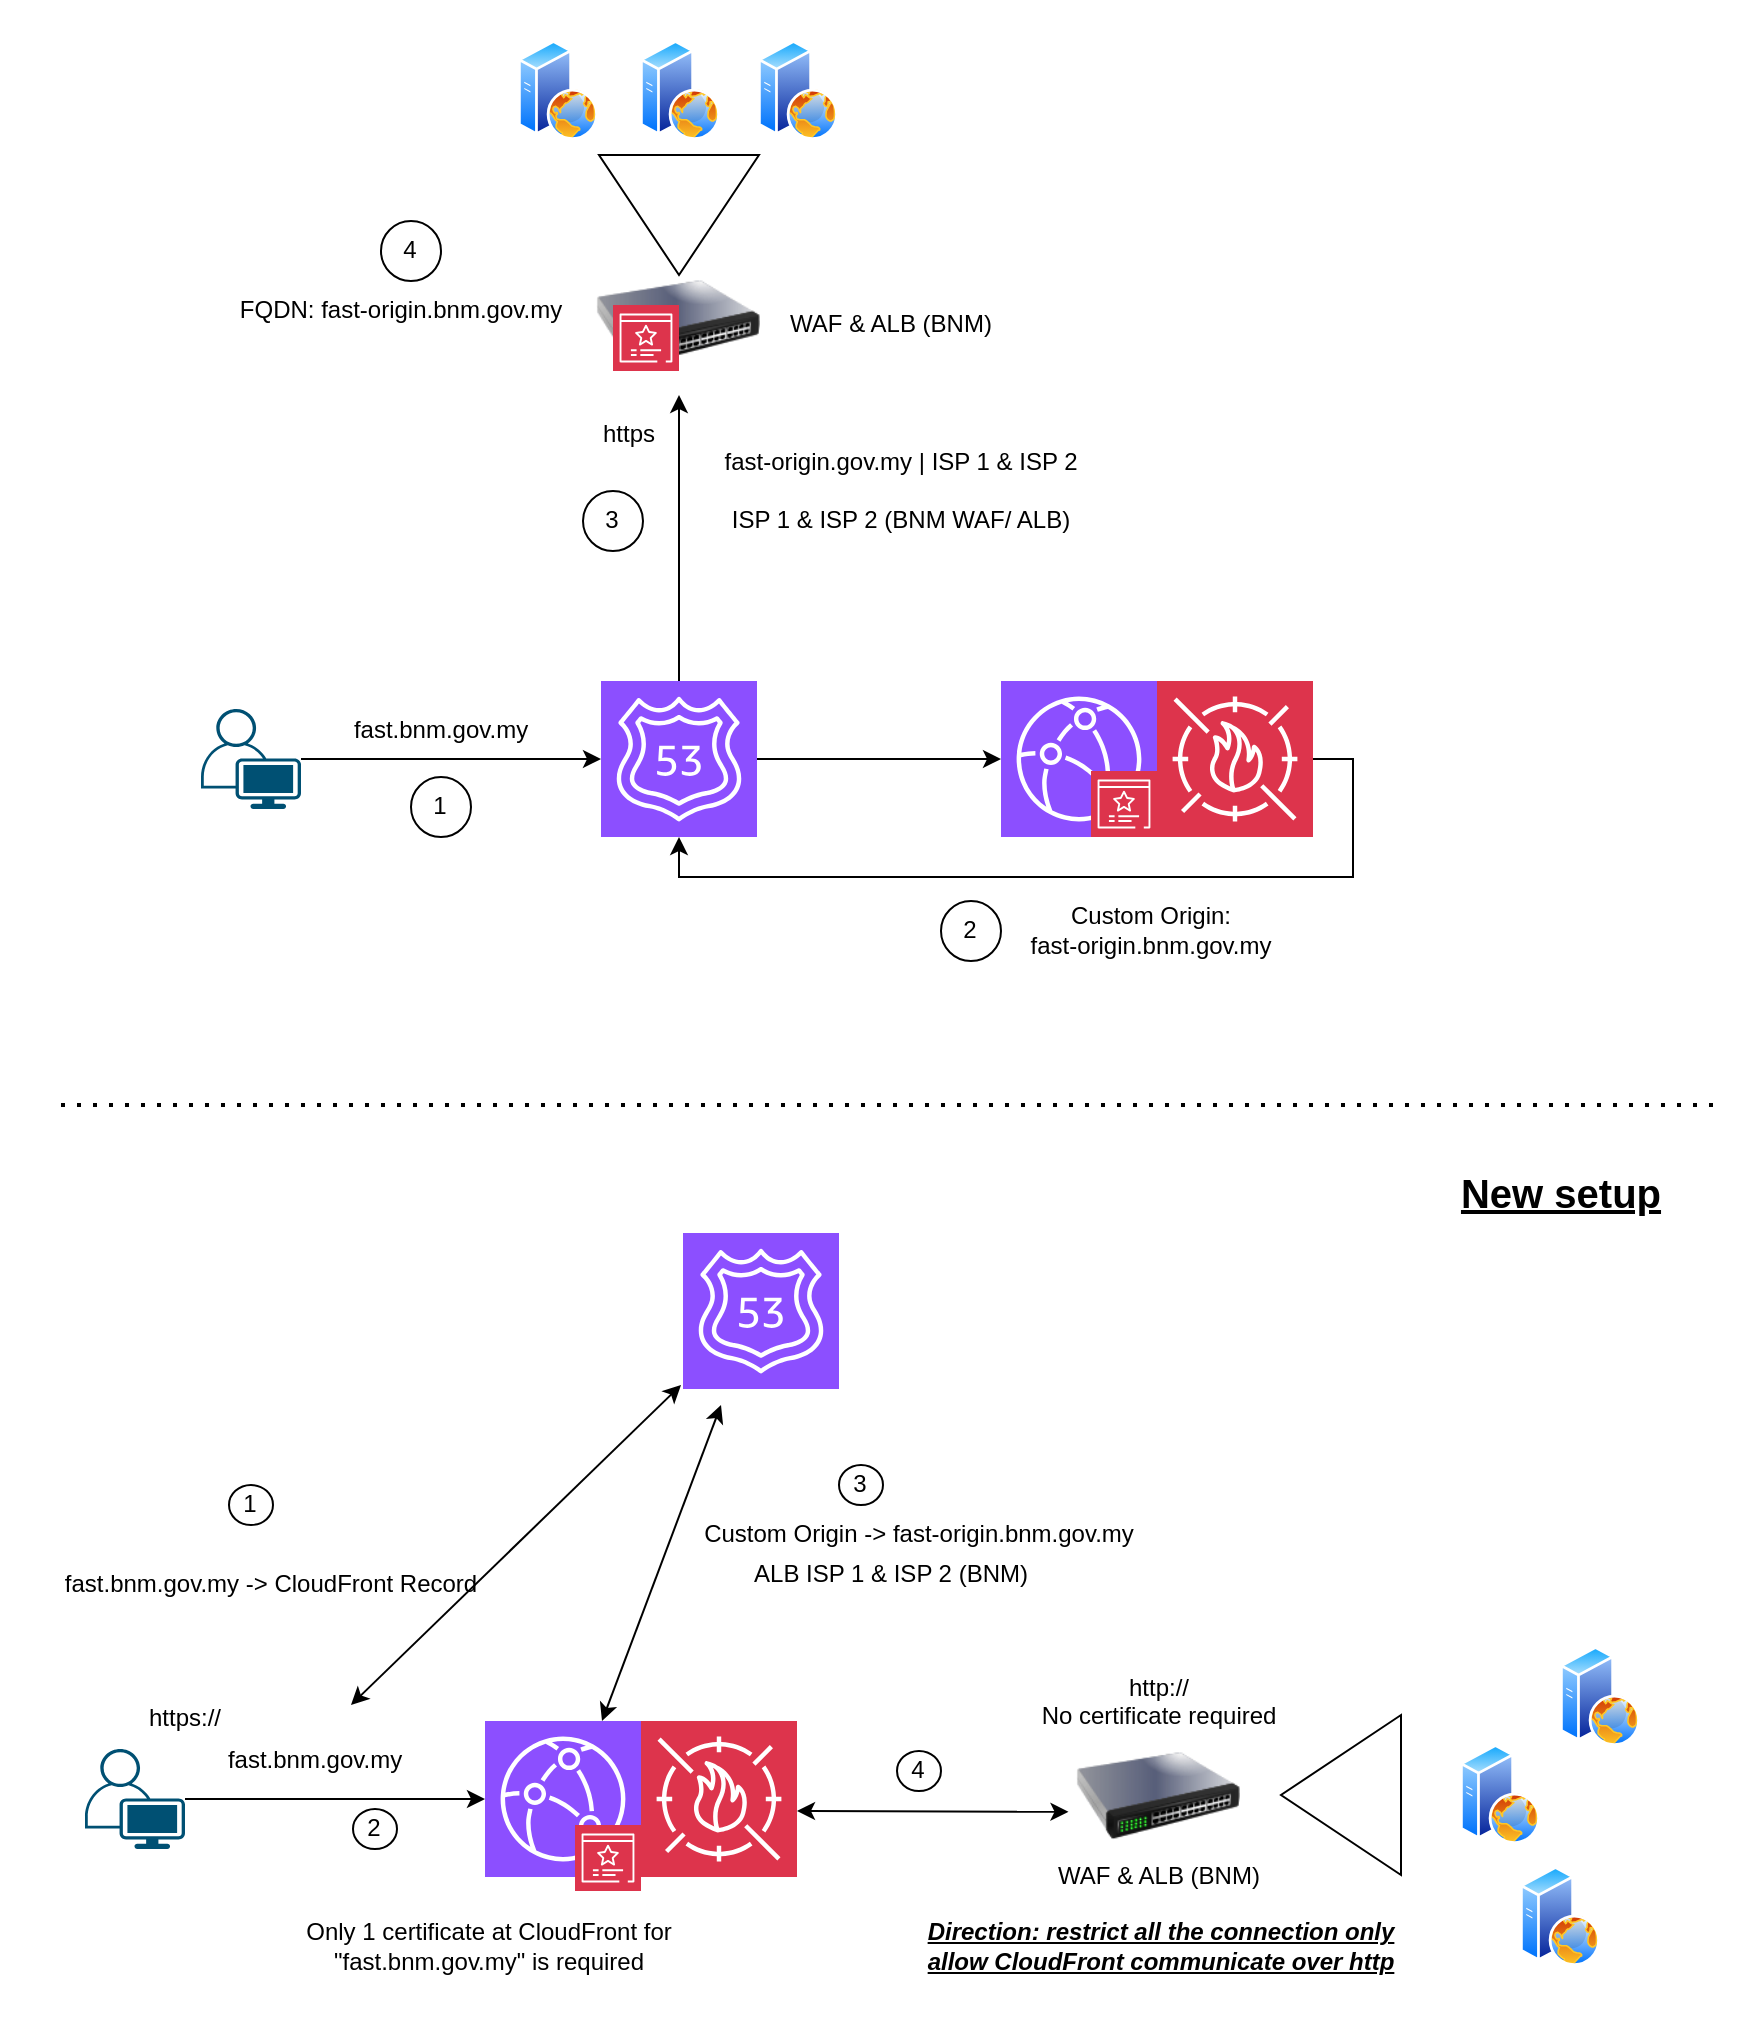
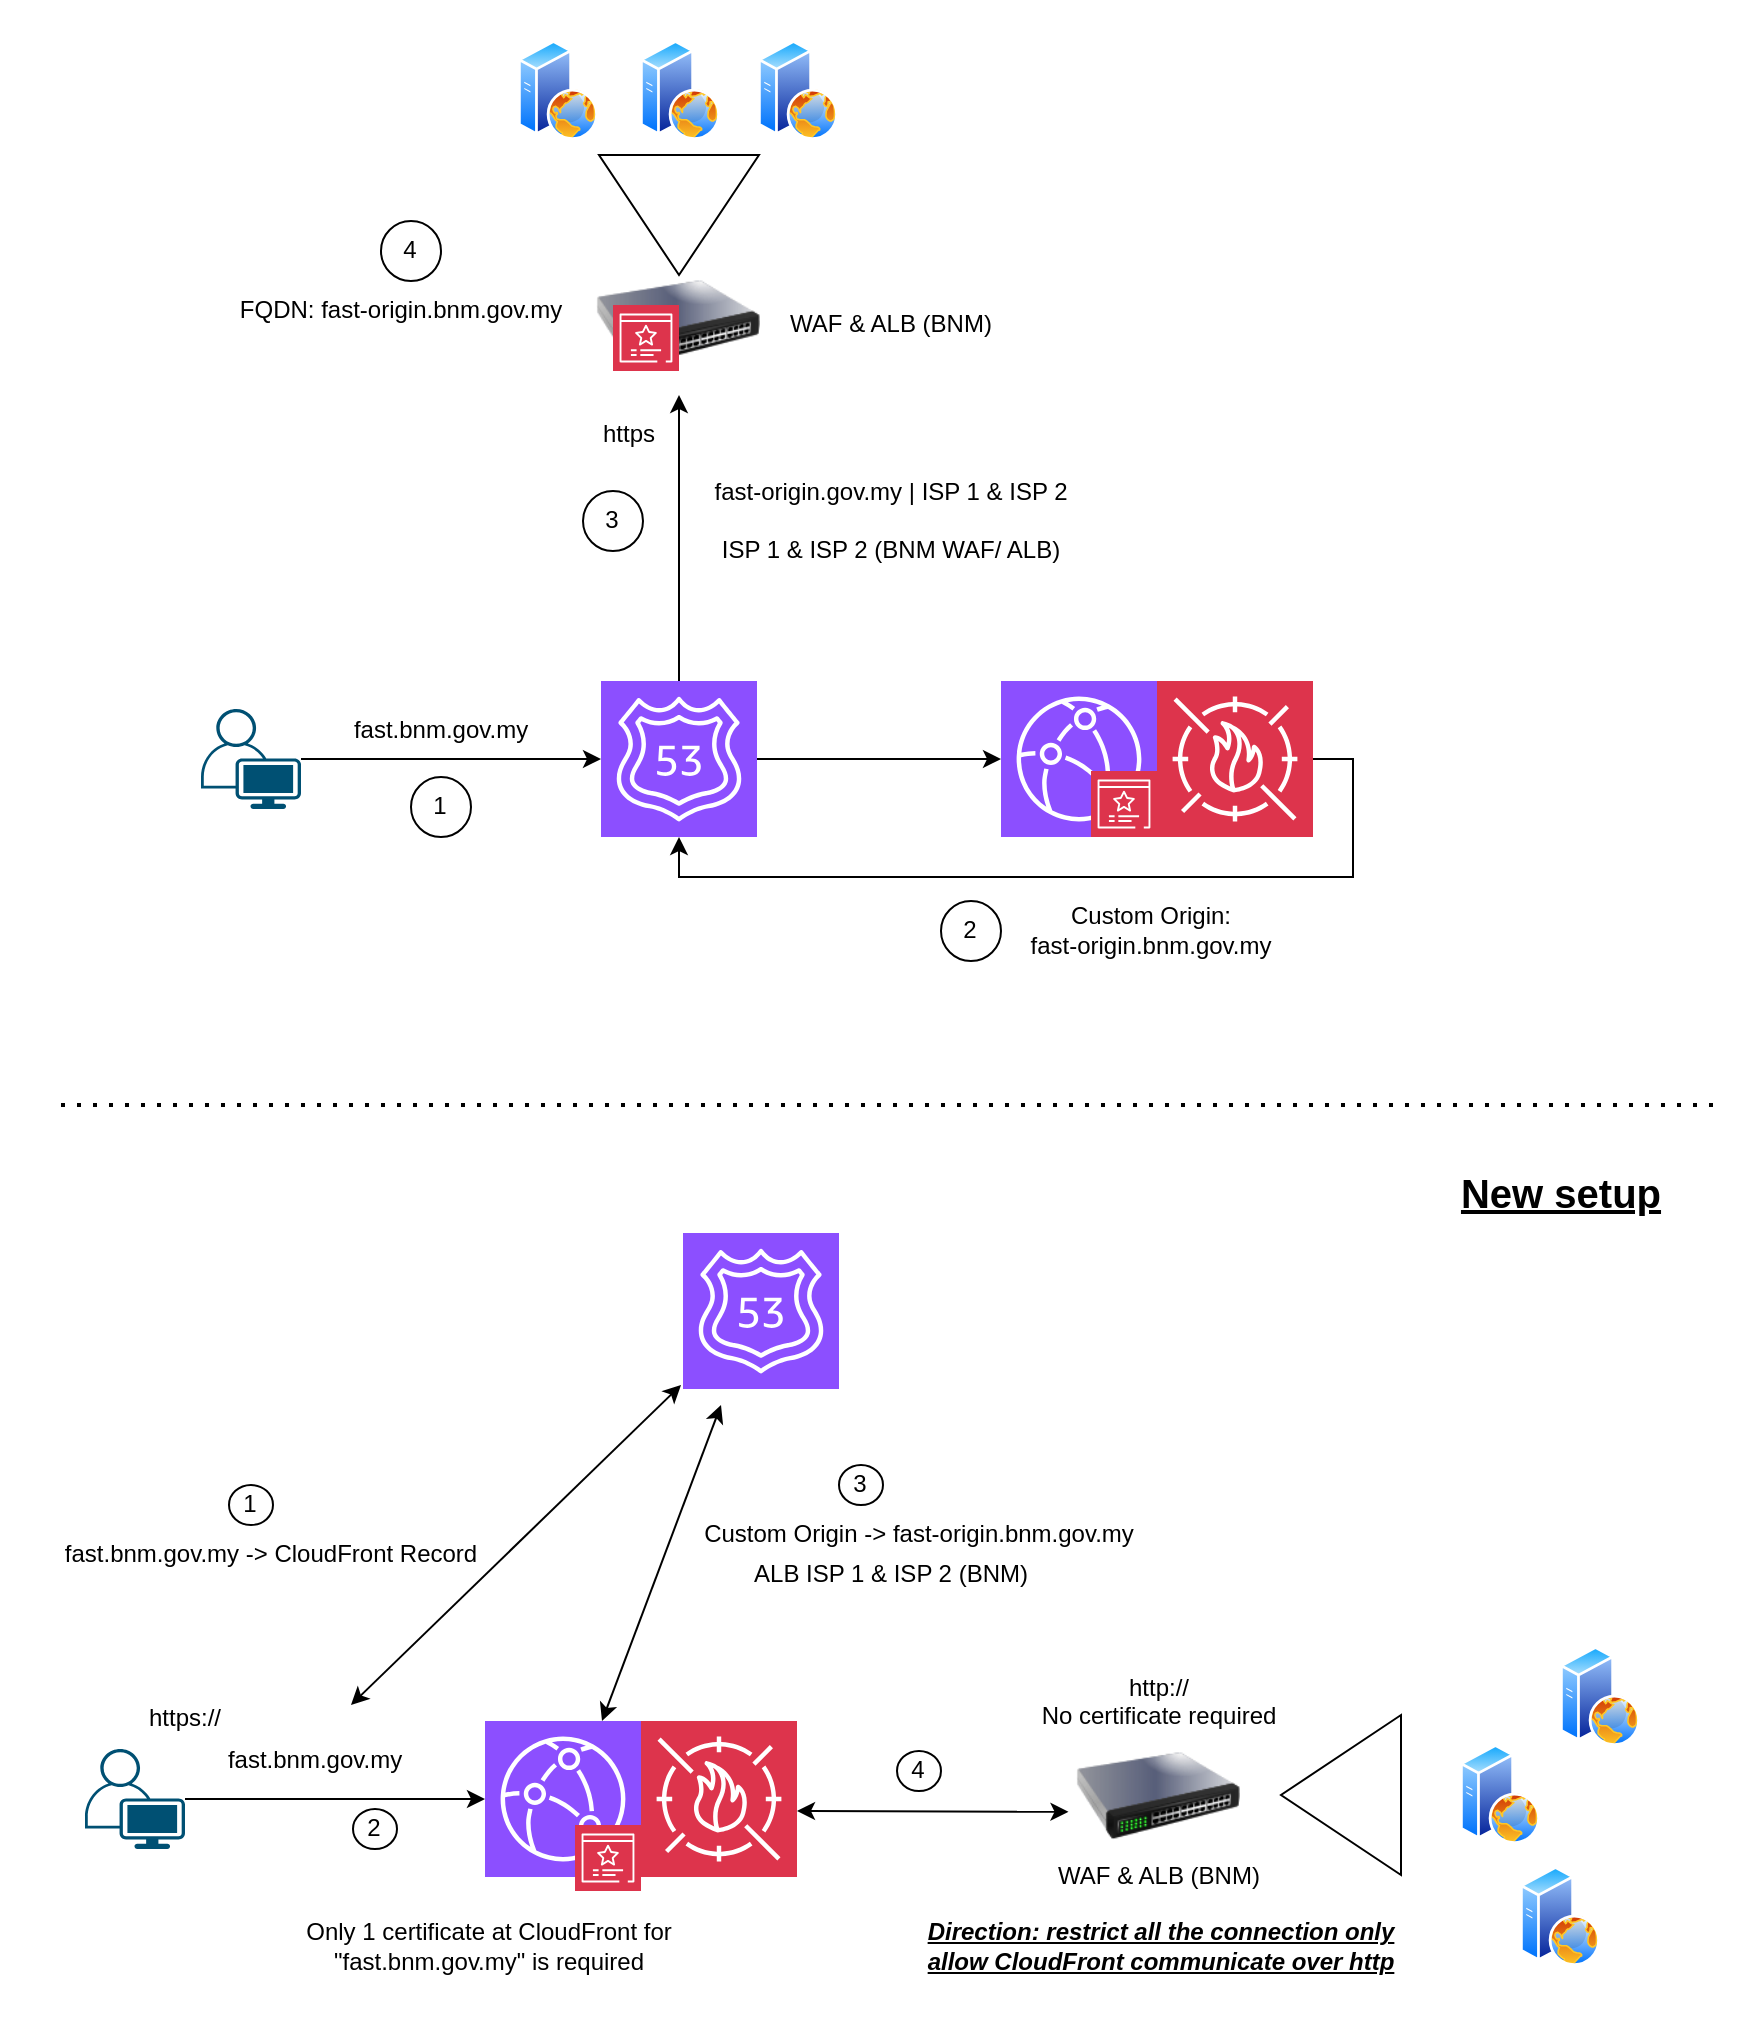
node "fast-origin.gov.my | ISP 1 & ISP 2 ISP 1 & ISP 2 (BNM WAF/ ALB)": moved (901, 491) -> (891, 521)
node "fast.bnm.gov.my -> CloudFront Record": moved (271, 1585) -> (271, 1555)
